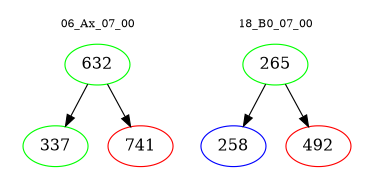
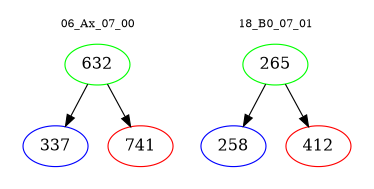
cluster "18_B0_07_00": label "18_B0_07_00" -> "18_B0_07_01"
node "337": color green -> blue
node "492": label "492" -> "412"
